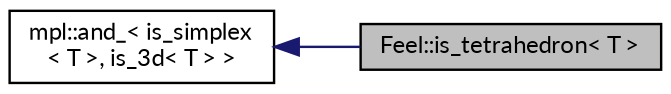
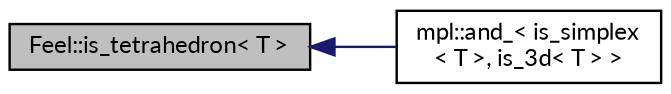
edge "Feel::is_tetrahedron< T >" -> "mpl::and_< is_simplex < T >, is_3d< T > >": reversed
